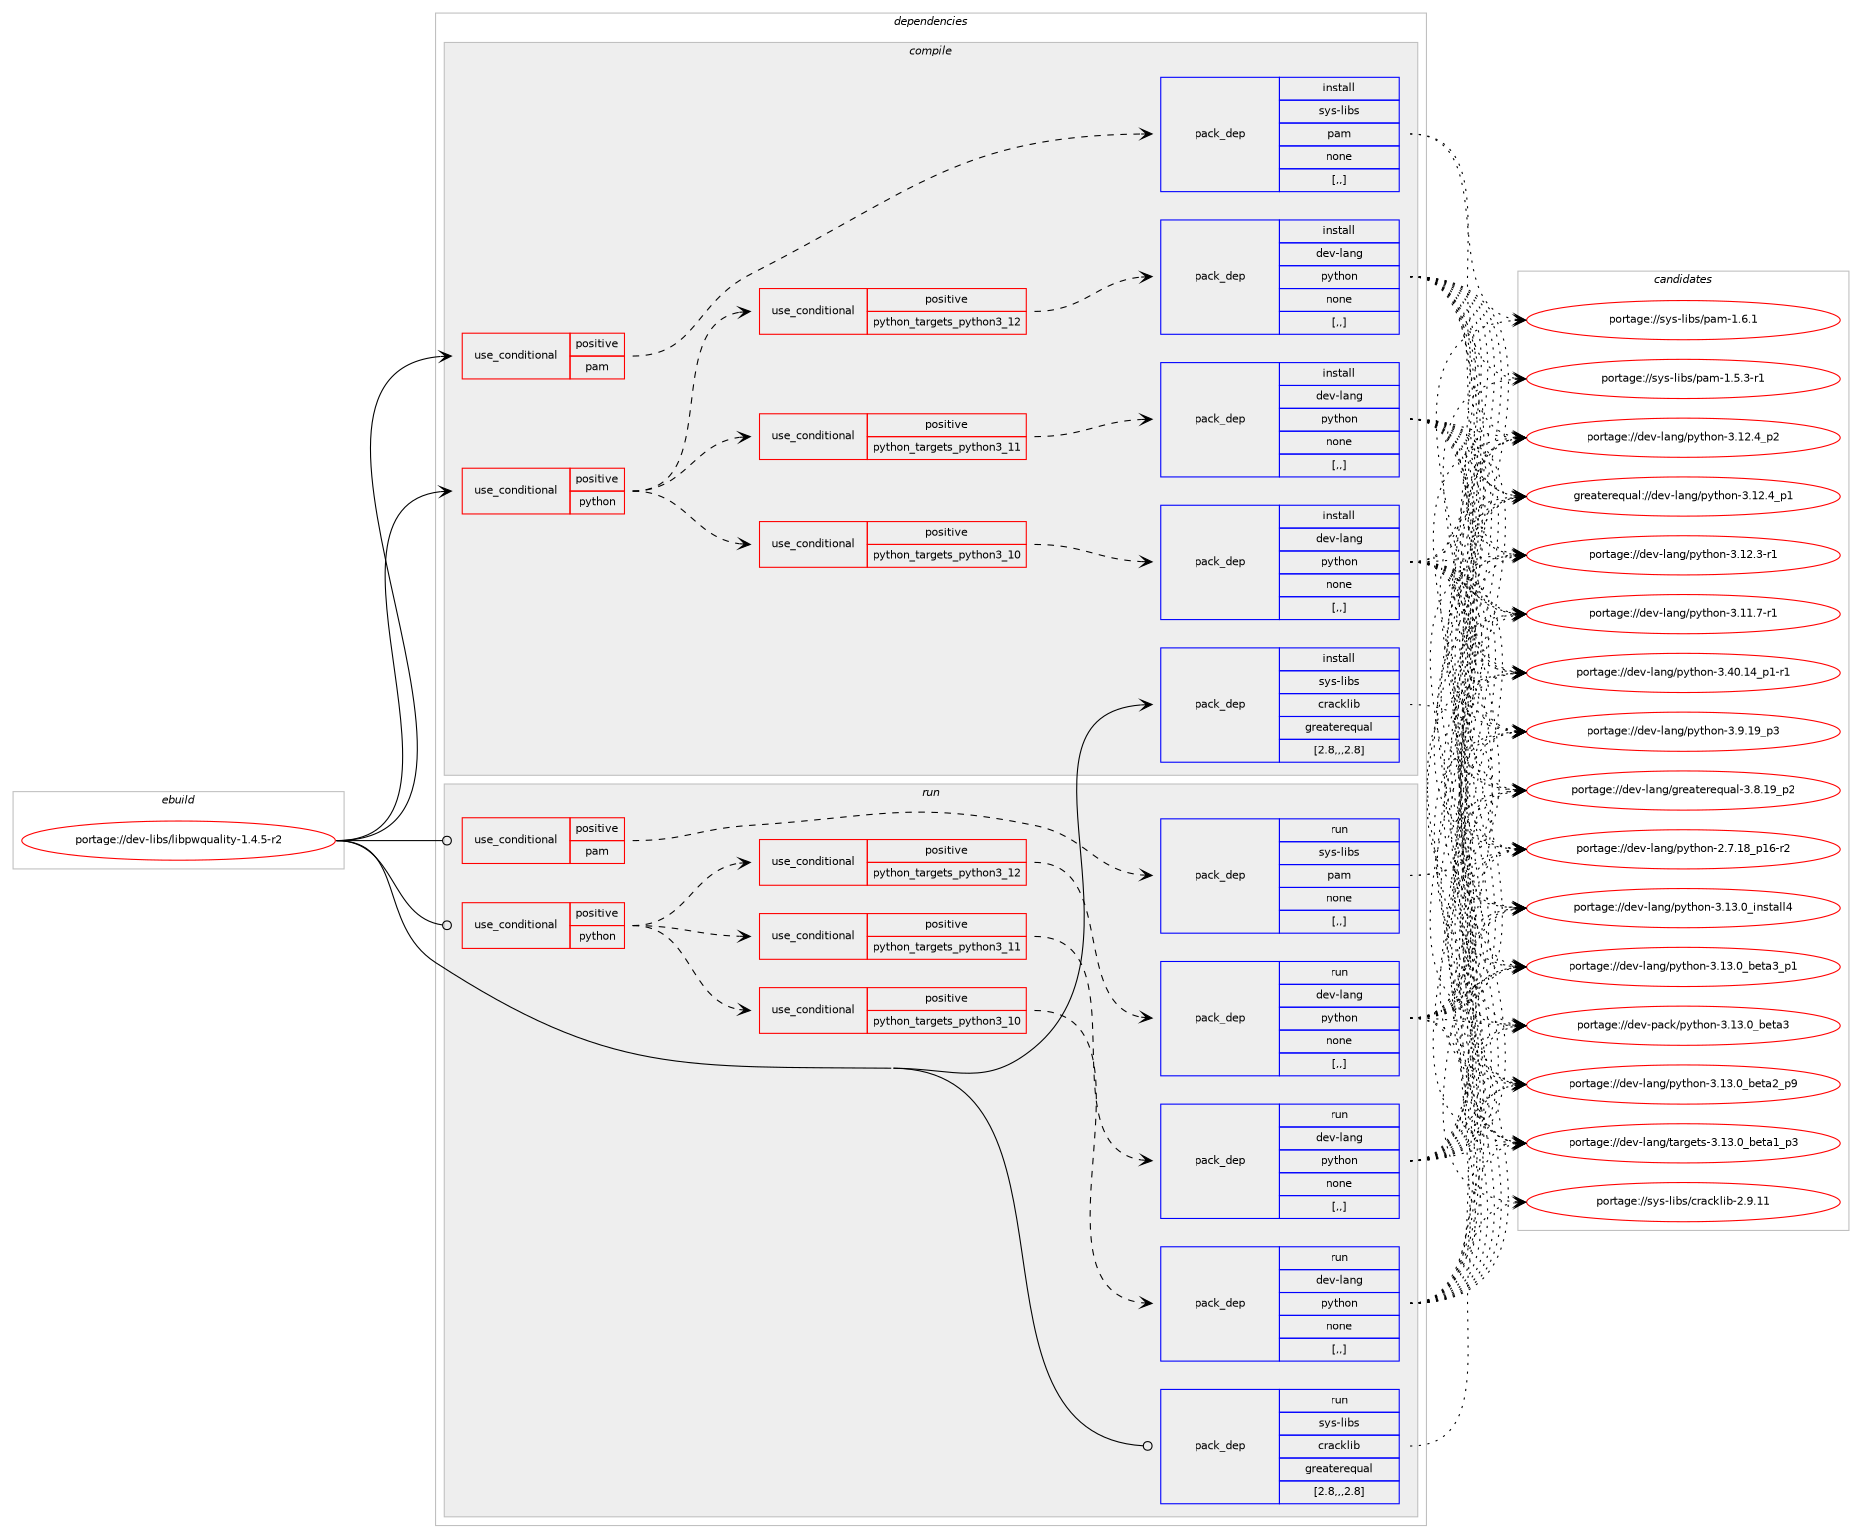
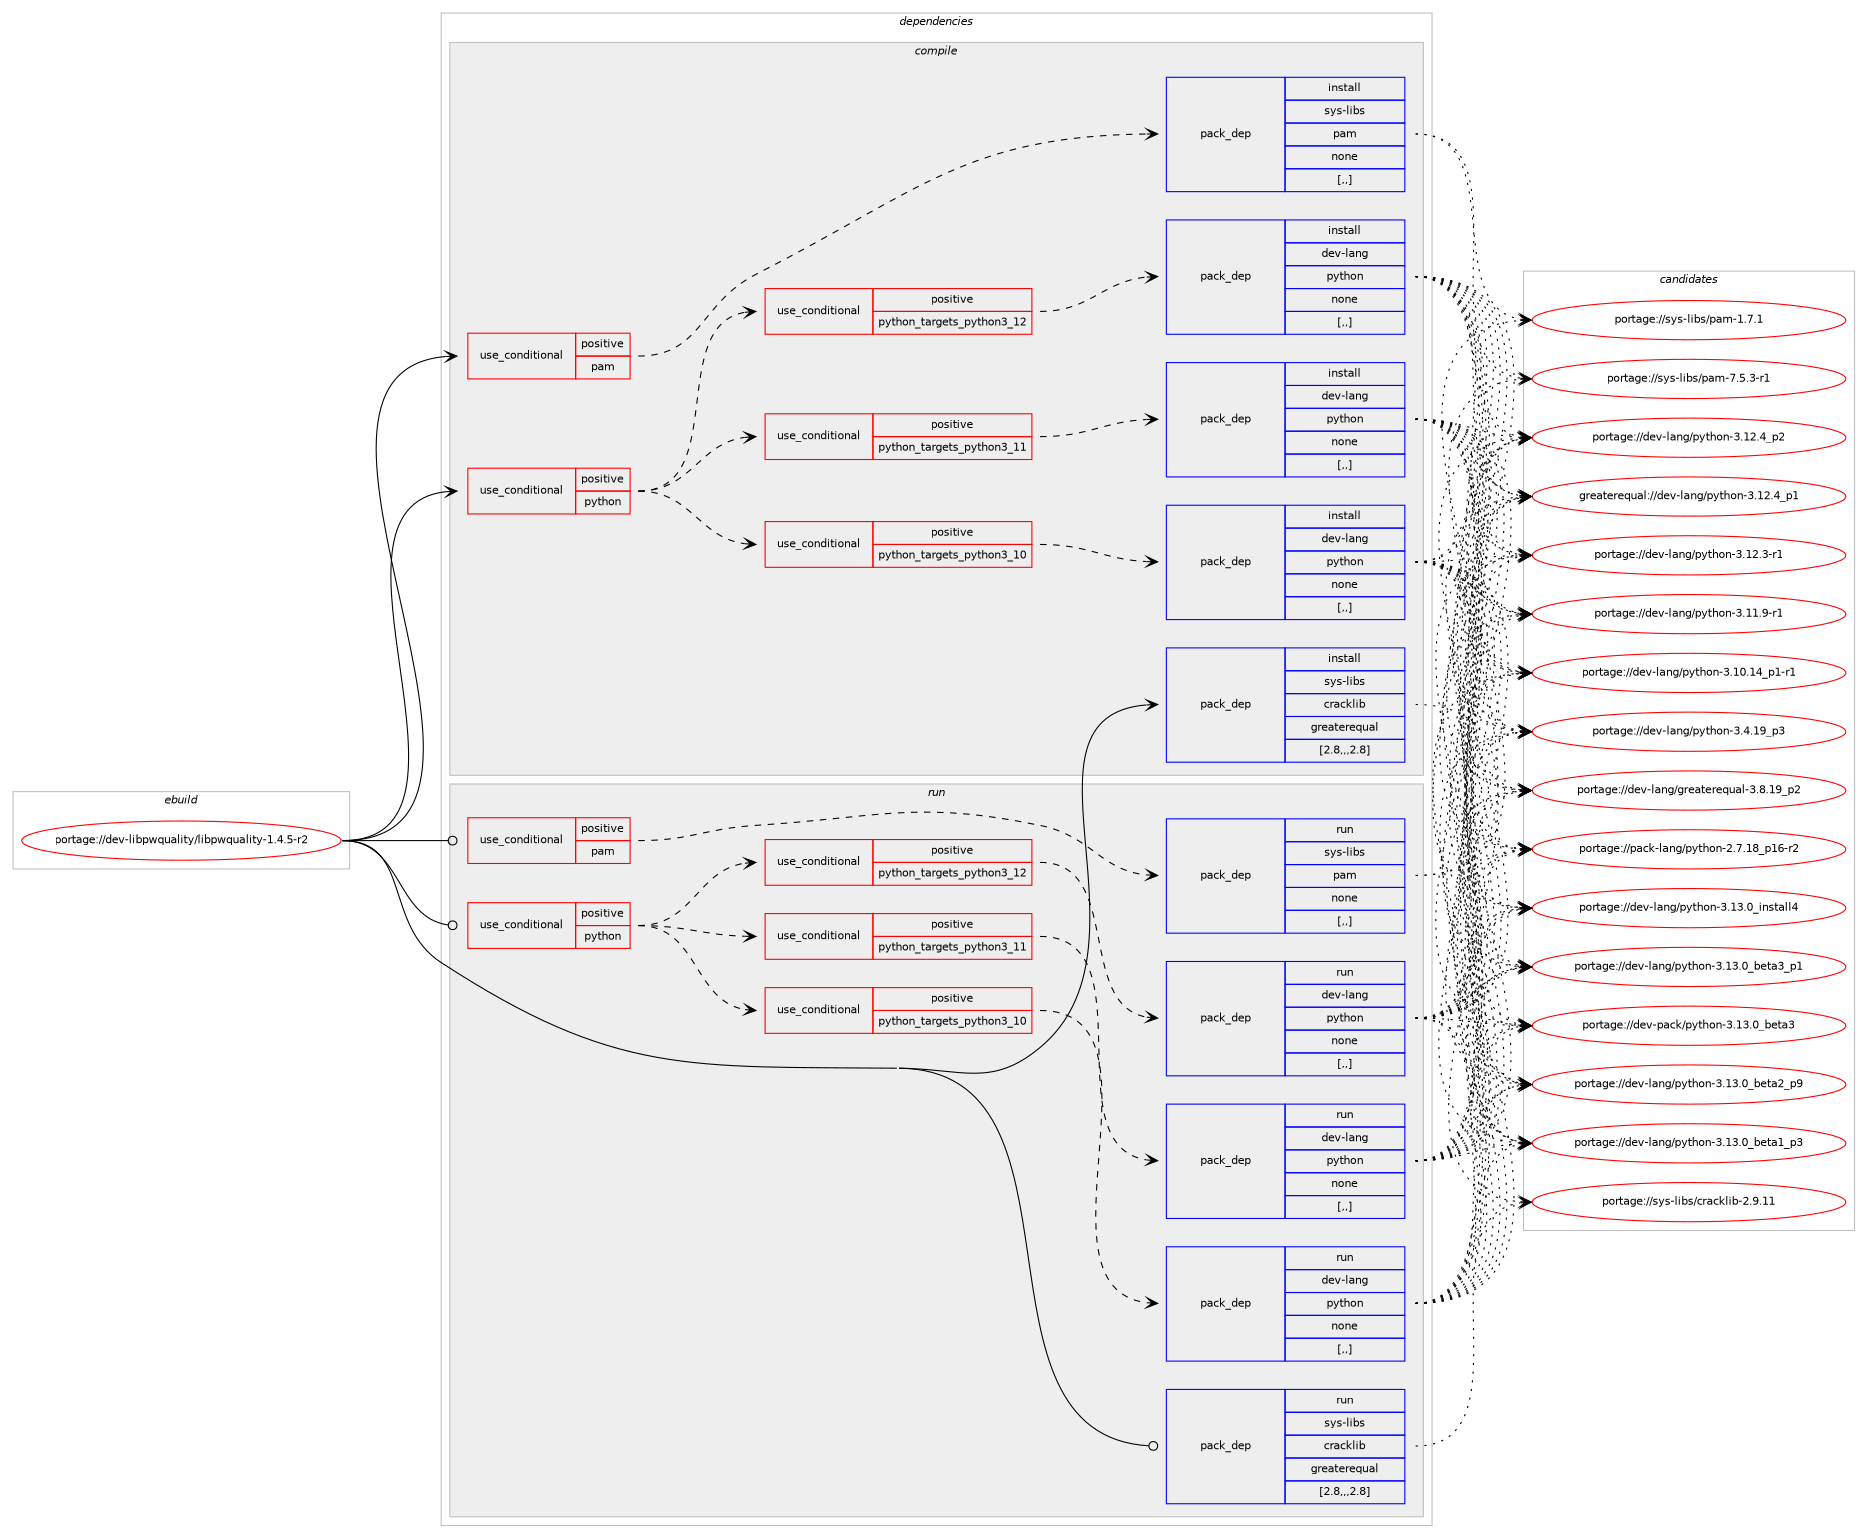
node "portage://sys-libs/pam-1.6.1": label "portage://sys-libs/pam-1.6.1" -> "portage://sys-libs/pam-1.7.1"
node "portage://sys-libs/pam-1.5.3-r1": label "portage://sys-libs/pam-1.5.3-r1" -> "portage://sys-libs/pam-7.5.3-r1"
node "portage://dev-lang/python-3.11.7-r1": label "portage://dev-lang/python-3.11.7-r1" -> "portage://dev-lang/python-3.11.9-r1"
node "portage://dev-lang/python-3.40.14_p1-r1": label "portage://dev-lang/python-3.40.14_p1-r1" -> "portage://dev-lang/python-3.10.14_p1-r1"
node "portage://dev-lang/python-3.9.19_p3": label "portage://dev-lang/python-3.9.19_p3" -> "portage://dev-lang/python-3.4.19_p3"
node "portage://dev-libs/libpwquality-1.4.5-r2": label "portage://dev-libs/libpwquality-1.4.5-r2" -> "portage://dev-libpwquality/libpwquality-1.4.5-r2"
node "portage://dev-lang/python-2.7.18_p16-r2": label "portage://dev-lang/python-2.7.18_p16-r2" -> "portage://pack-lang/python-2.7.18_p16-r2"
node "portage://dev-lang/targets-3.13.0_beta1_p3": label "portage://dev-lang/targets-3.13.0_beta1_p3" -> "portage://dev-lang/python-3.13.0_beta1_p3"
